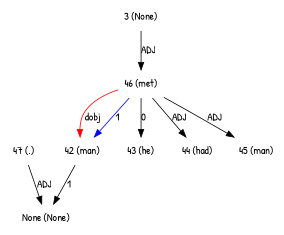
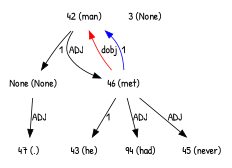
edge "3 (None)" -> "46 (met)": now "42 (man)" -> "46 (met)"
edge "46 (met)" -> "43 (he)": label "0" -> "1"
node "44 (had)": label "44 (had)" -> "94 (had)"
node "45 (man)": label "45 (man)" -> "45 (never)"
edge "47 (.)" -> "None (None)": reversed
